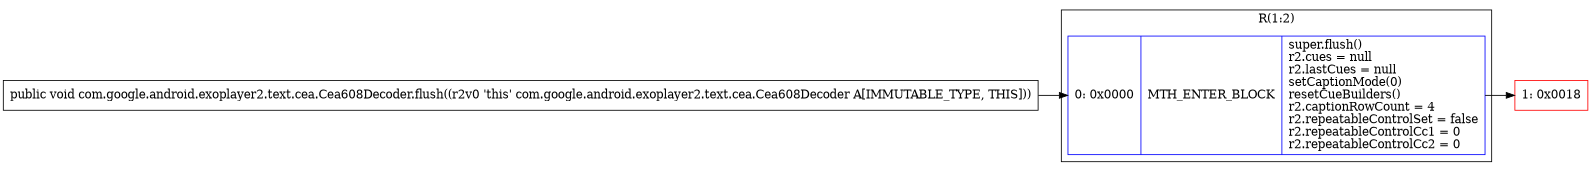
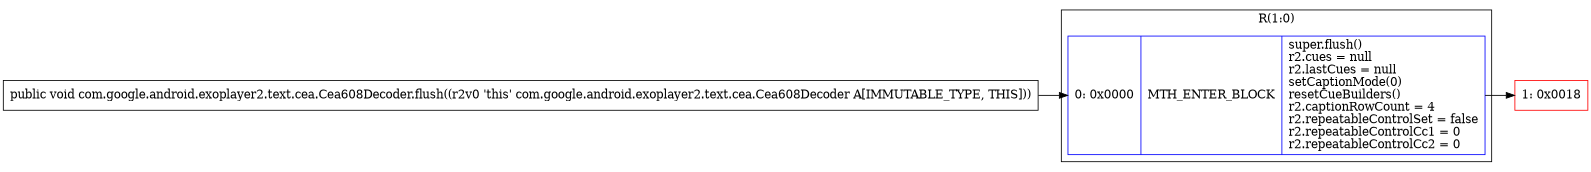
cluster "R(1:2)": label "R(1:2)" -> "R(1:0)"
